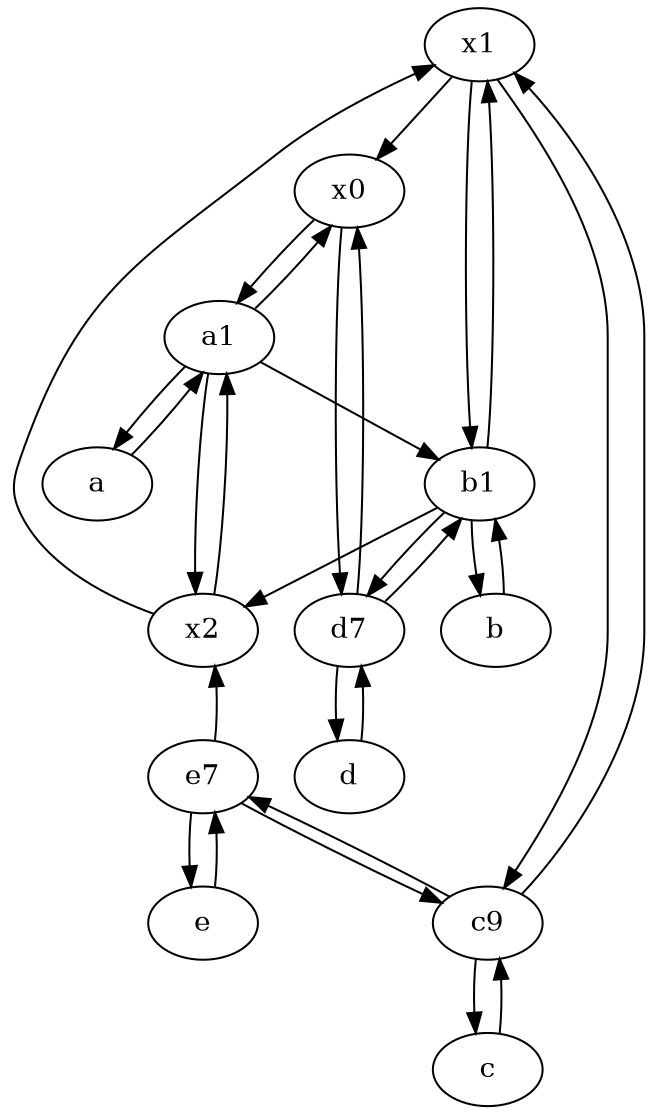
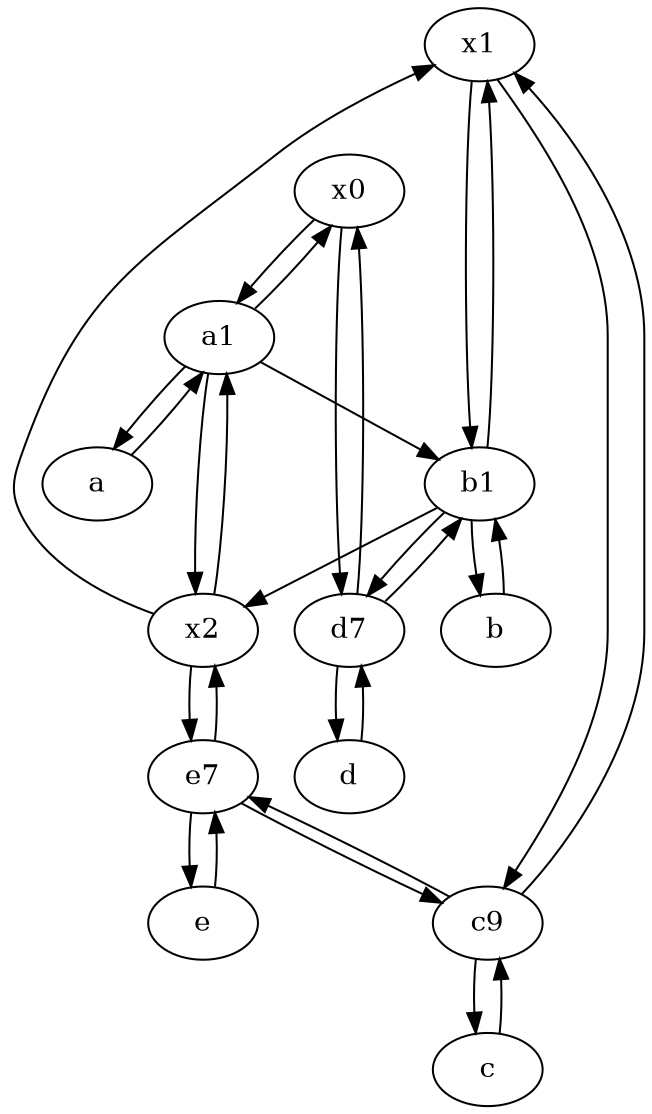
edge "x1" -> "x0": removed
edge "x2" -> "e7": added
